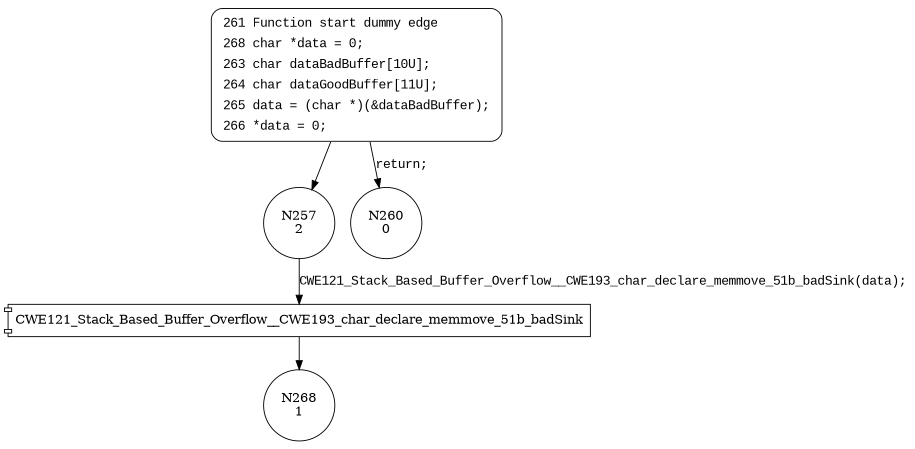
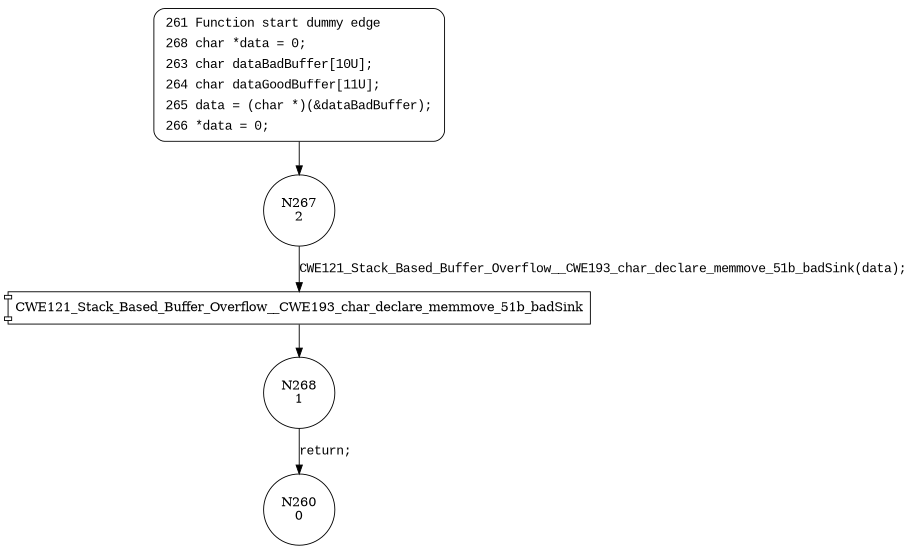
edge "261" -> "N260 0": now "N268 1" -> "N260 0"
node "N257 2": label "N257 2" -> "N267 2"
